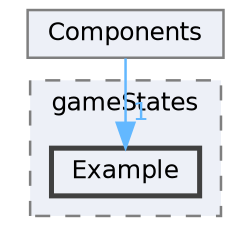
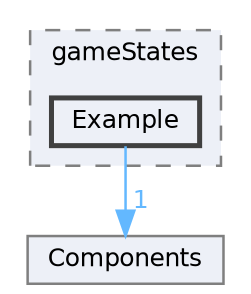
edge "Components" -> "Example": reversed
